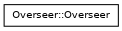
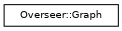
node "Overseer::Overseer": label "Overseer::Overseer" -> "Overseer::Graph"
